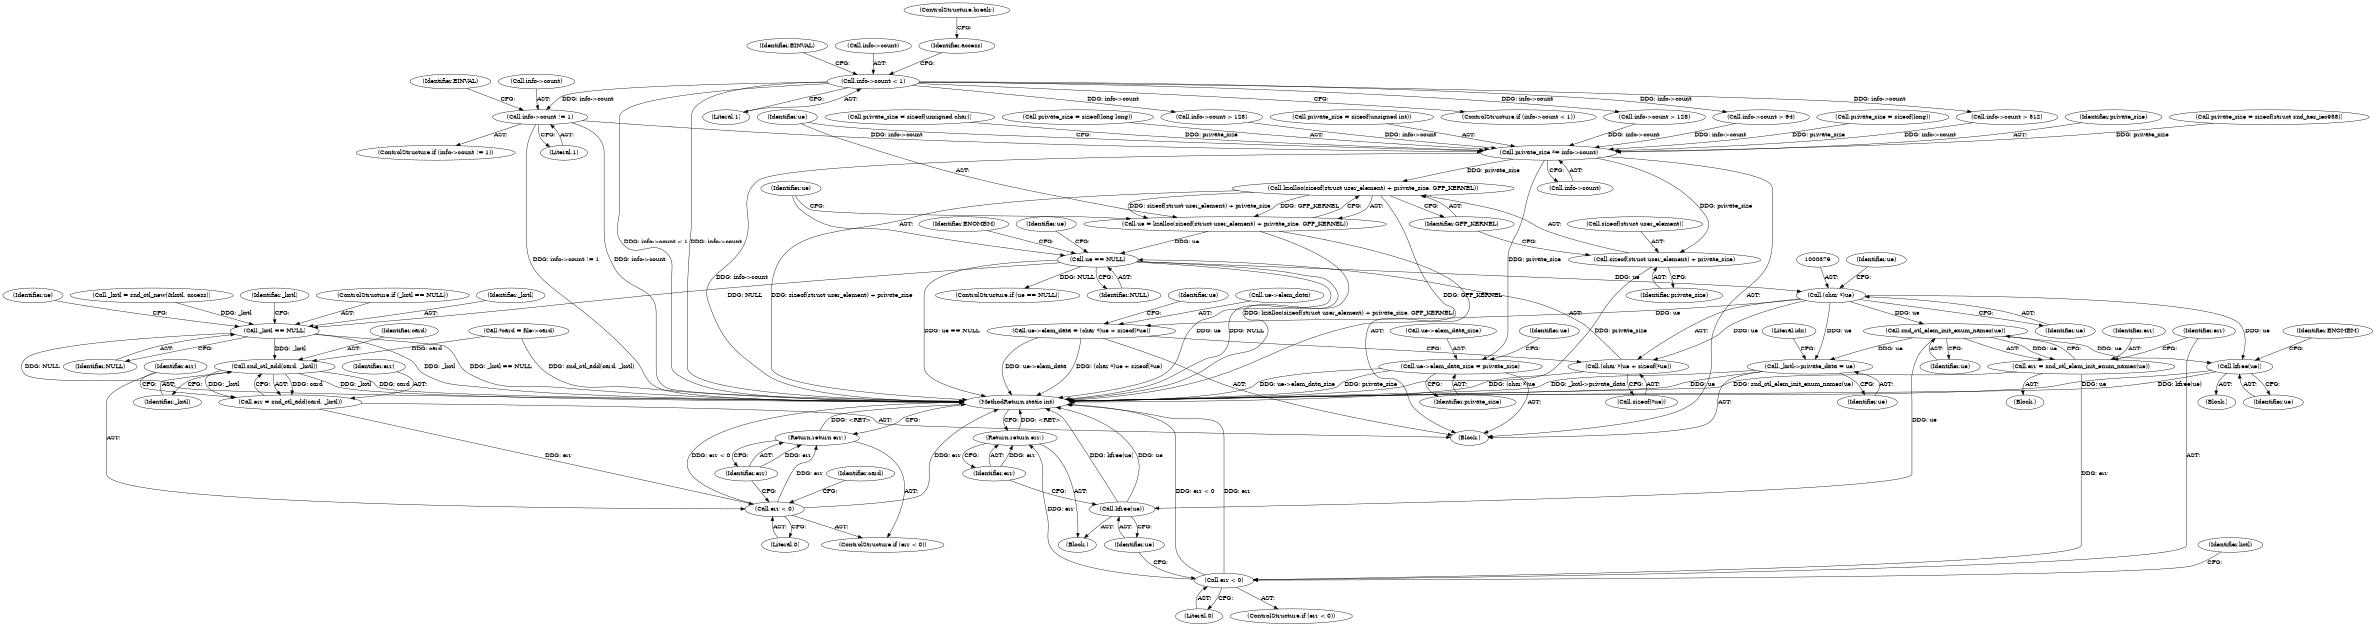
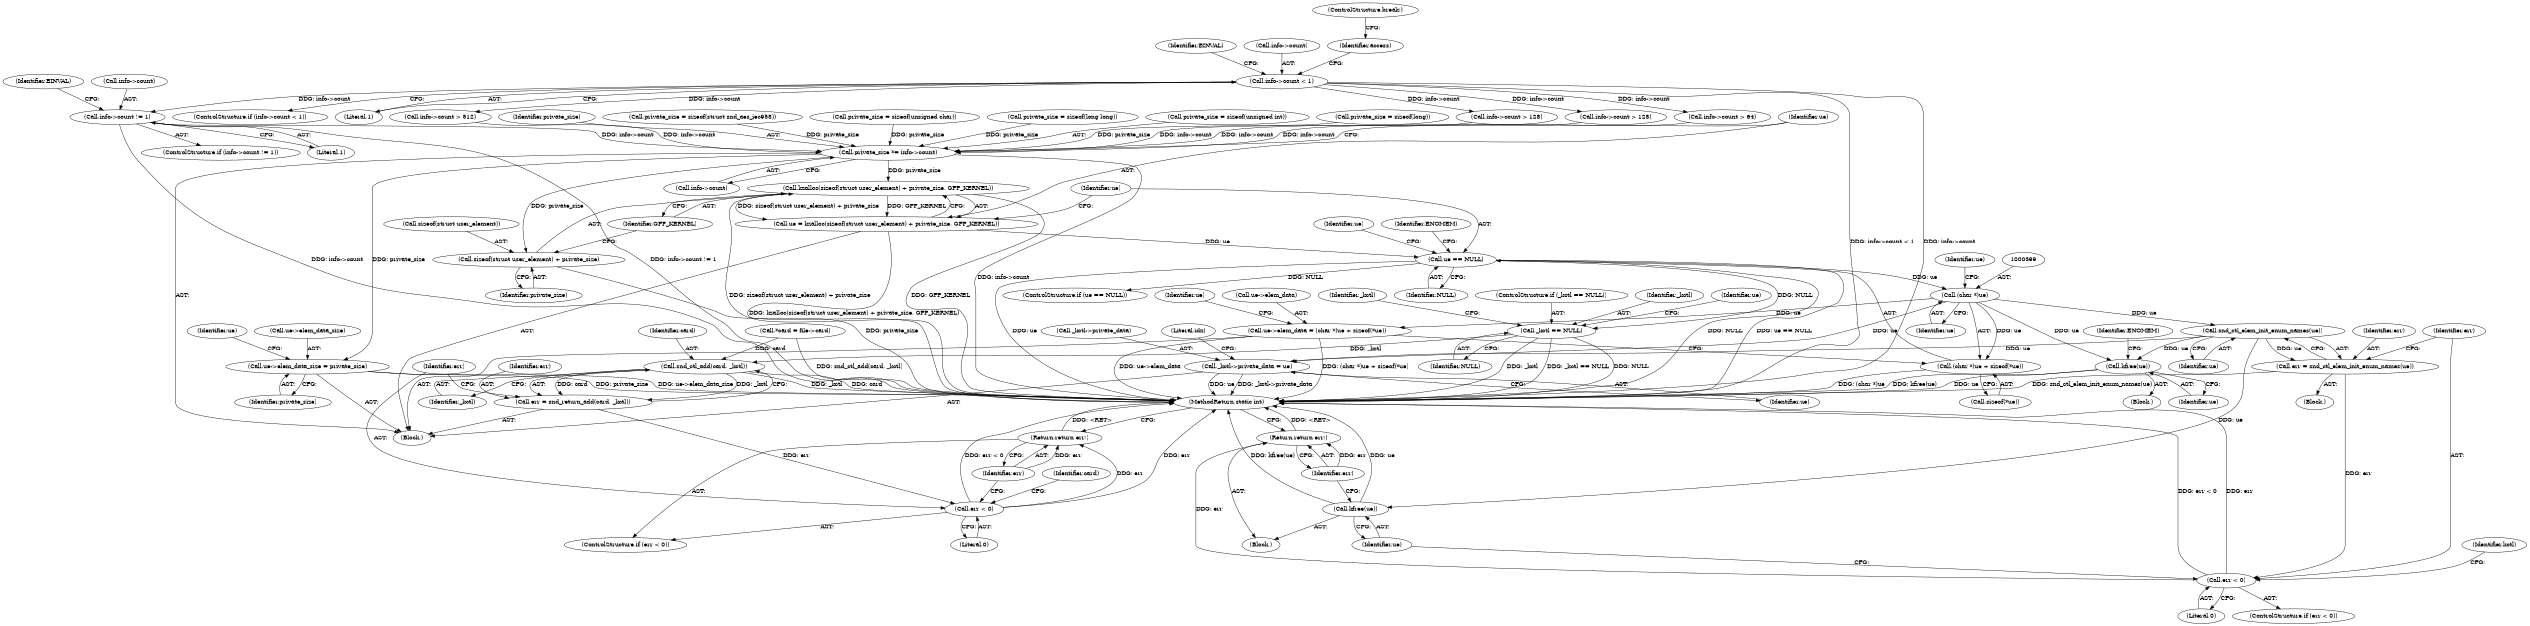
edge "(Call,private_size = sizeof(long long))" -> "(Call,private_size *= info->count)": label "AST: " -> "DDG: private_size"
node "1000379": label "1000379" -> "1000399"
node "(Call,_kctl = snd_ctl_new(&kctl, access))": removed
node "(Call,_kctl->private_data)": added
node "(Call,err = snd_ctl_add(card, _kctl))": label "(Call,err = snd_ctl_add(card, _kctl))" -> "(Call,err = snd_return_add(card, _kctl))"
